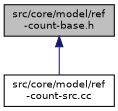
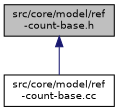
node "src/core/model/ref -count-src.cc": label "src/core/model/ref -count-src.cc" -> "src/core/model/ref -count-base.cc"
